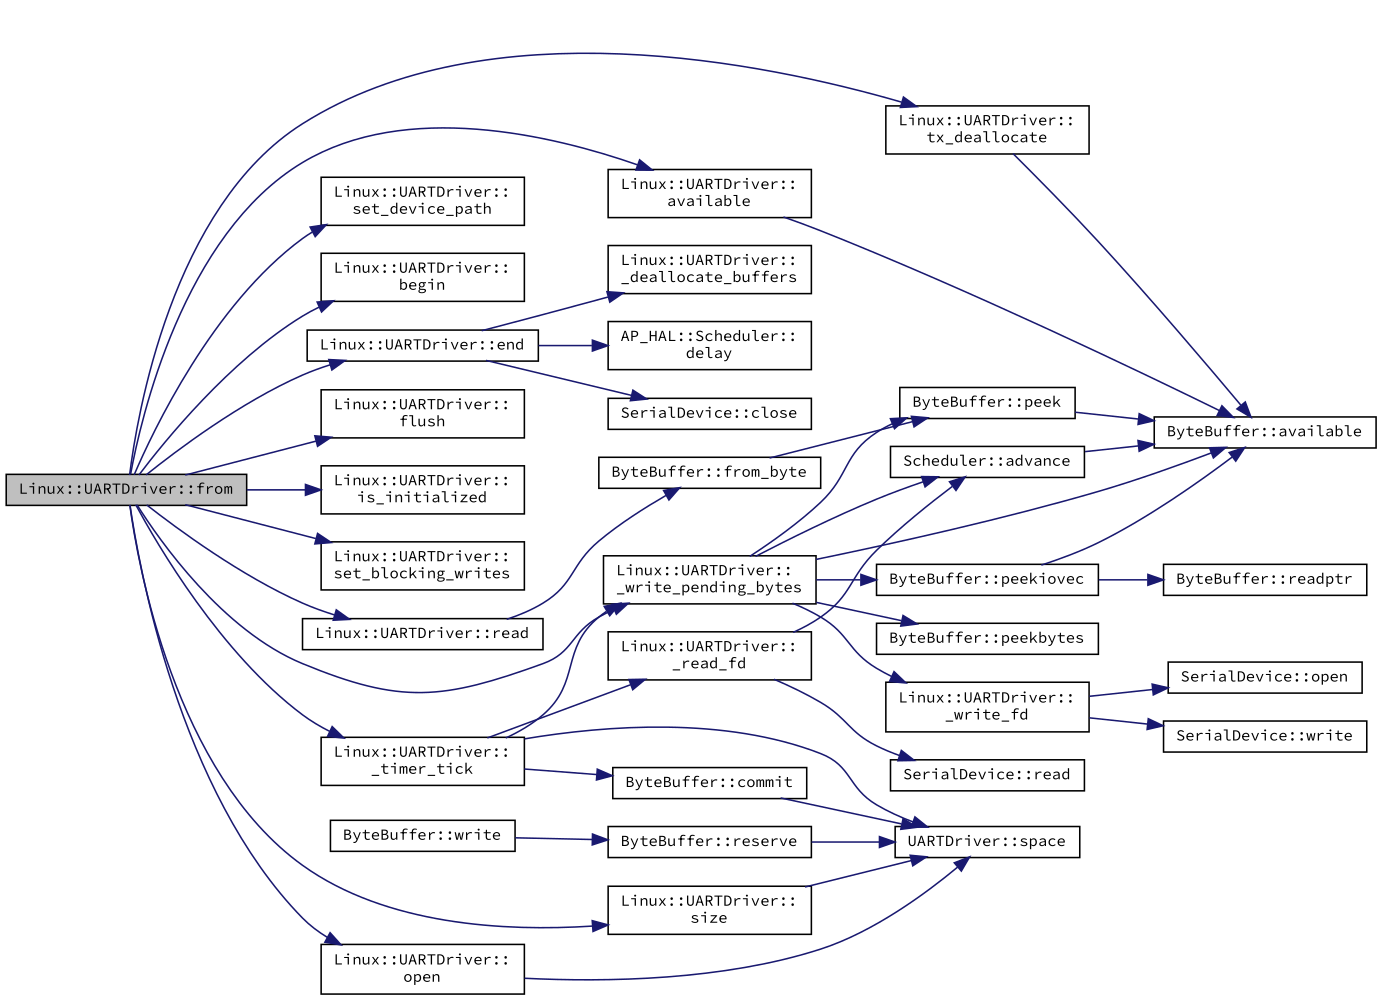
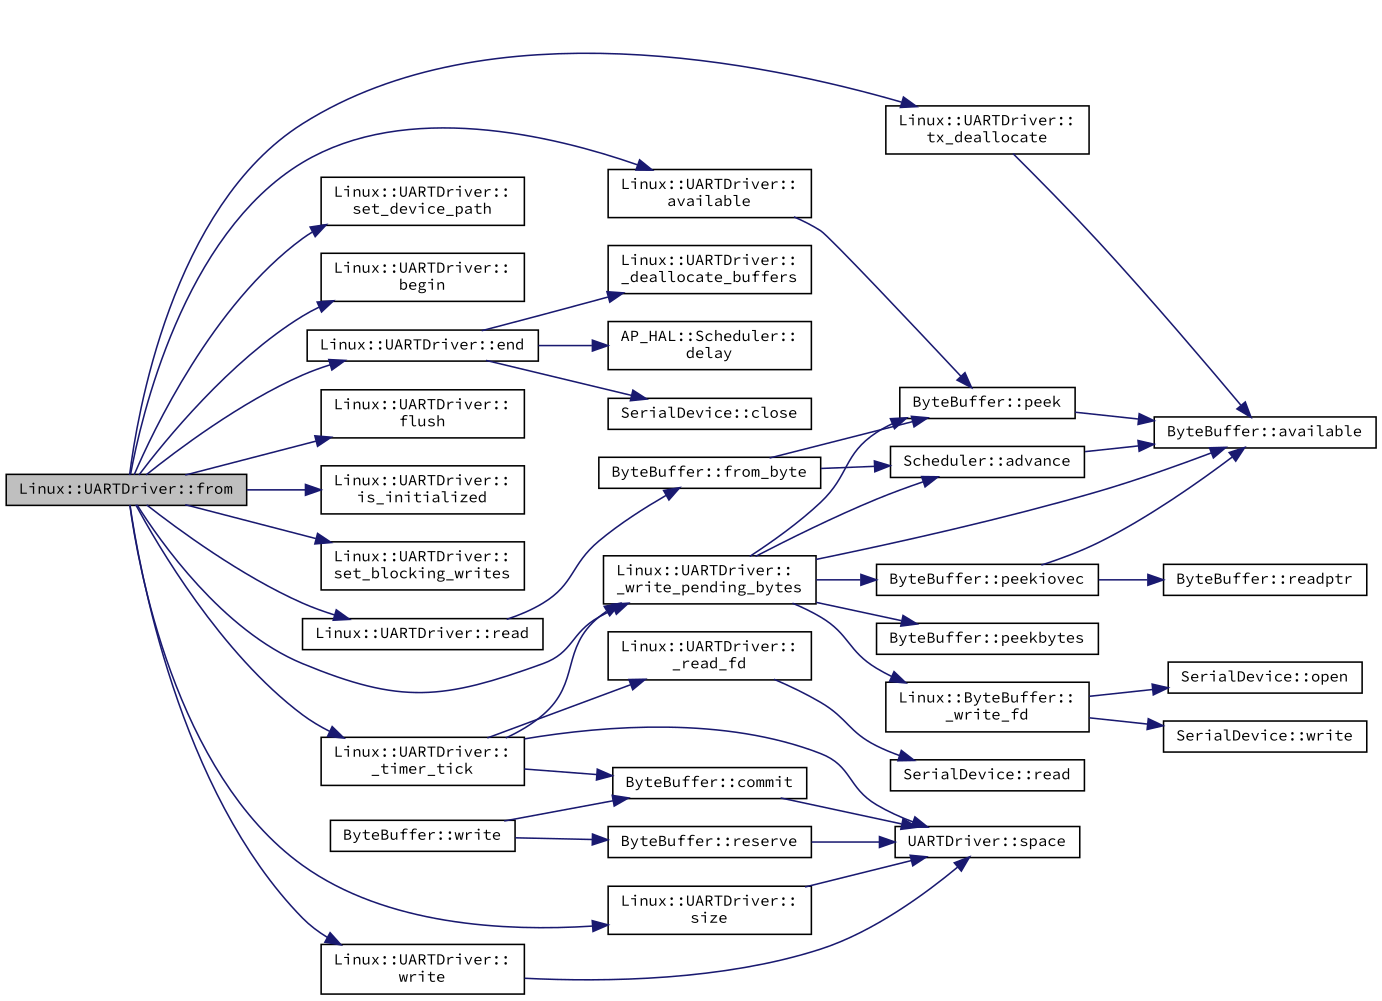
edge "Linux::UARTDriver:: available" -> "ByteBuffer::available": now "Linux::UARTDriver:: available" -> "ByteBuffer::peek"
edge "Linux::UARTDriver:: _read_fd" -> "Scheduler::advance": now "ByteBuffer::from_byte" -> "Scheduler::advance"
node "Linux::UARTDriver:: _write_fd": label "Linux::UARTDriver:: _write_fd" -> "Linux::ByteBuffer:: _write_fd"
edge "ByteBuffer::write" -> "ByteBuffer::commit": added
node "Linux::UARTDriver:: open": label "Linux::UARTDriver:: open" -> "Linux::UARTDriver:: write"
